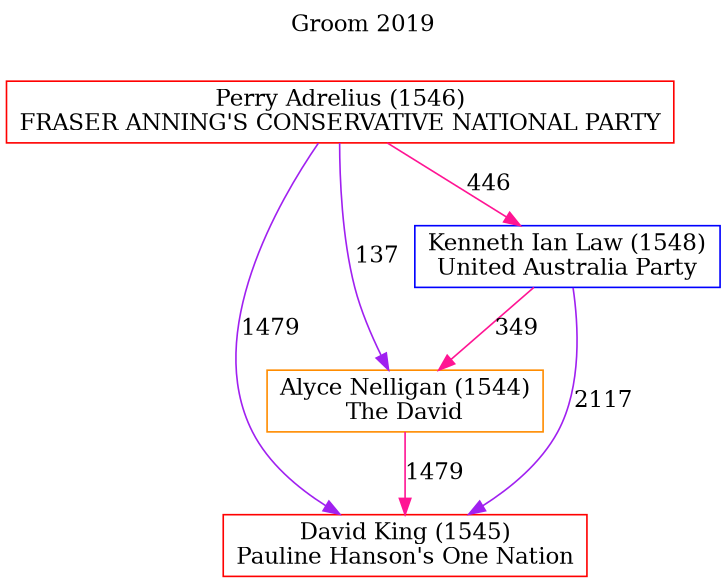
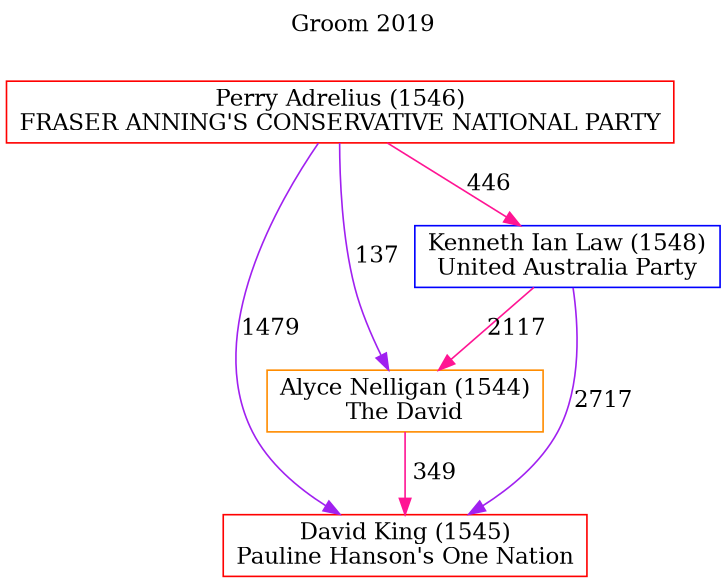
edge "Kenneth Ian Law (1548) United Australia Party" -> "Alyce Nelligan (1544) The David": label "349" -> "2117"
edge "Kenneth Ian Law (1548) United Australia Party" -> "David King (1545) Pauline Hanson's One Nation": label "2117" -> "2717"
edge "Alyce Nelligan (1544) The David" -> "David King (1545) Pauline Hanson's One Nation": label "1479" -> "349"
